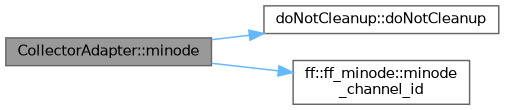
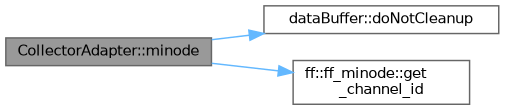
node "doNotCleanup::doNotCleanup": label "doNotCleanup::doNotCleanup" -> "dataBuffer::doNotCleanup"
node "ff::ff_minode::minode _channel_id": label "ff::ff_minode::minode _channel_id" -> "ff::ff_minode::get _channel_id"
